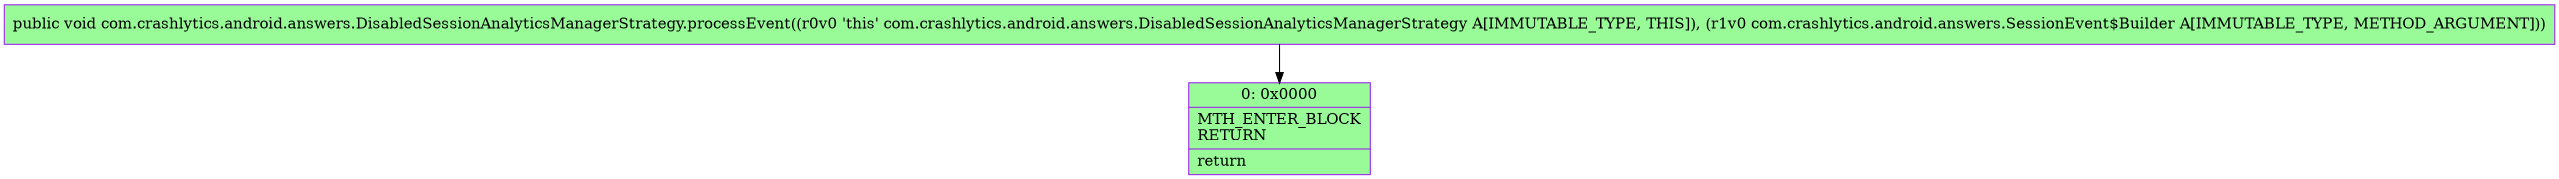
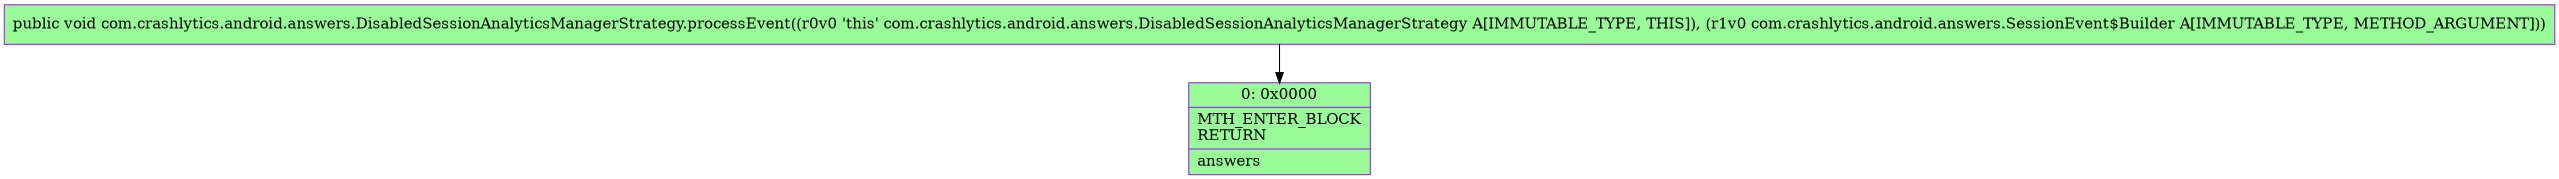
node "0: 0x0000": text "return" -> "answers"
